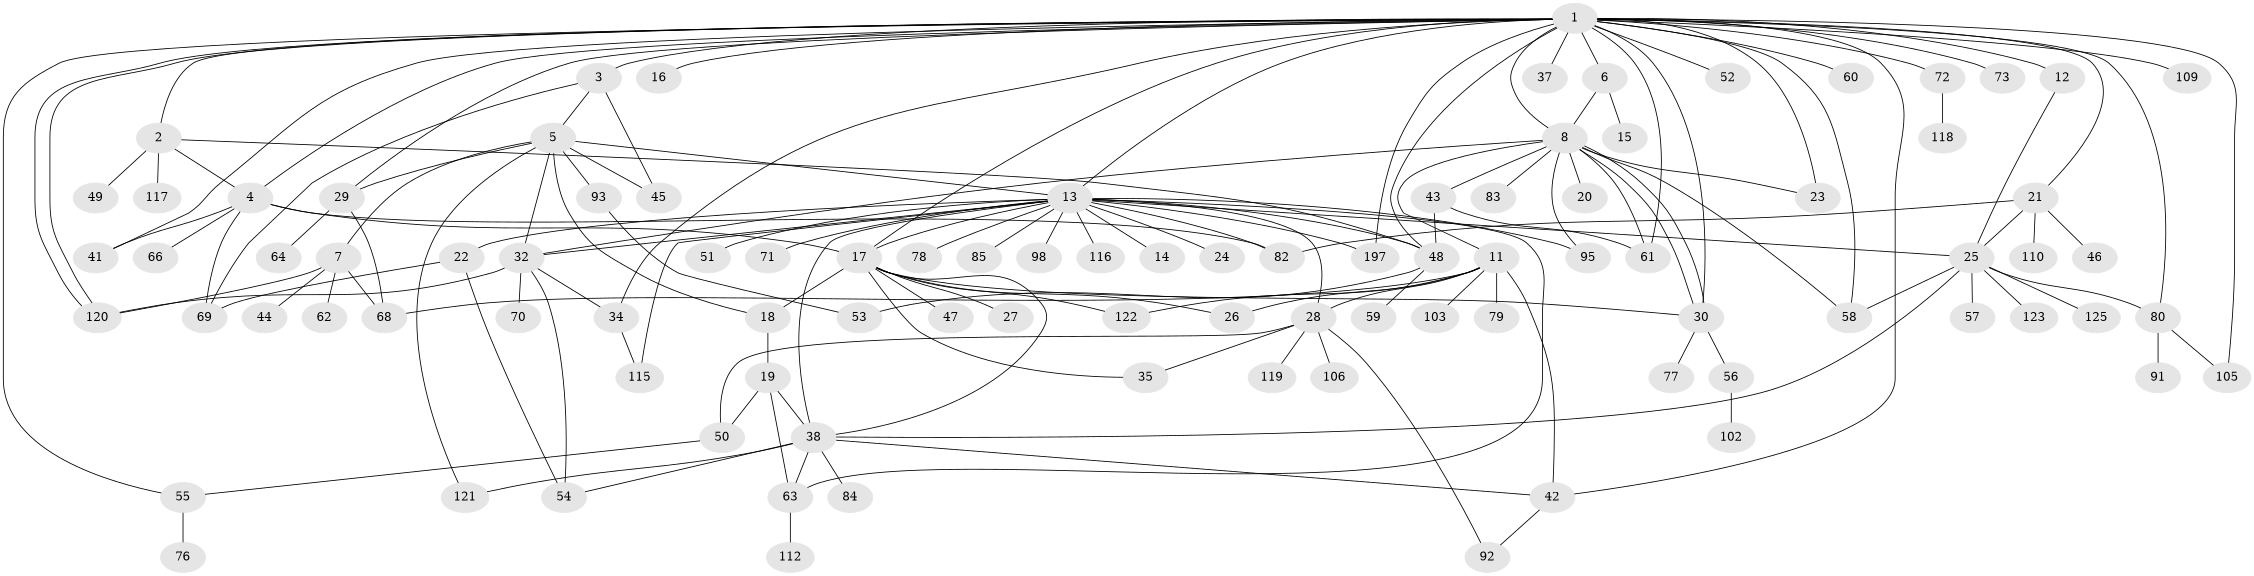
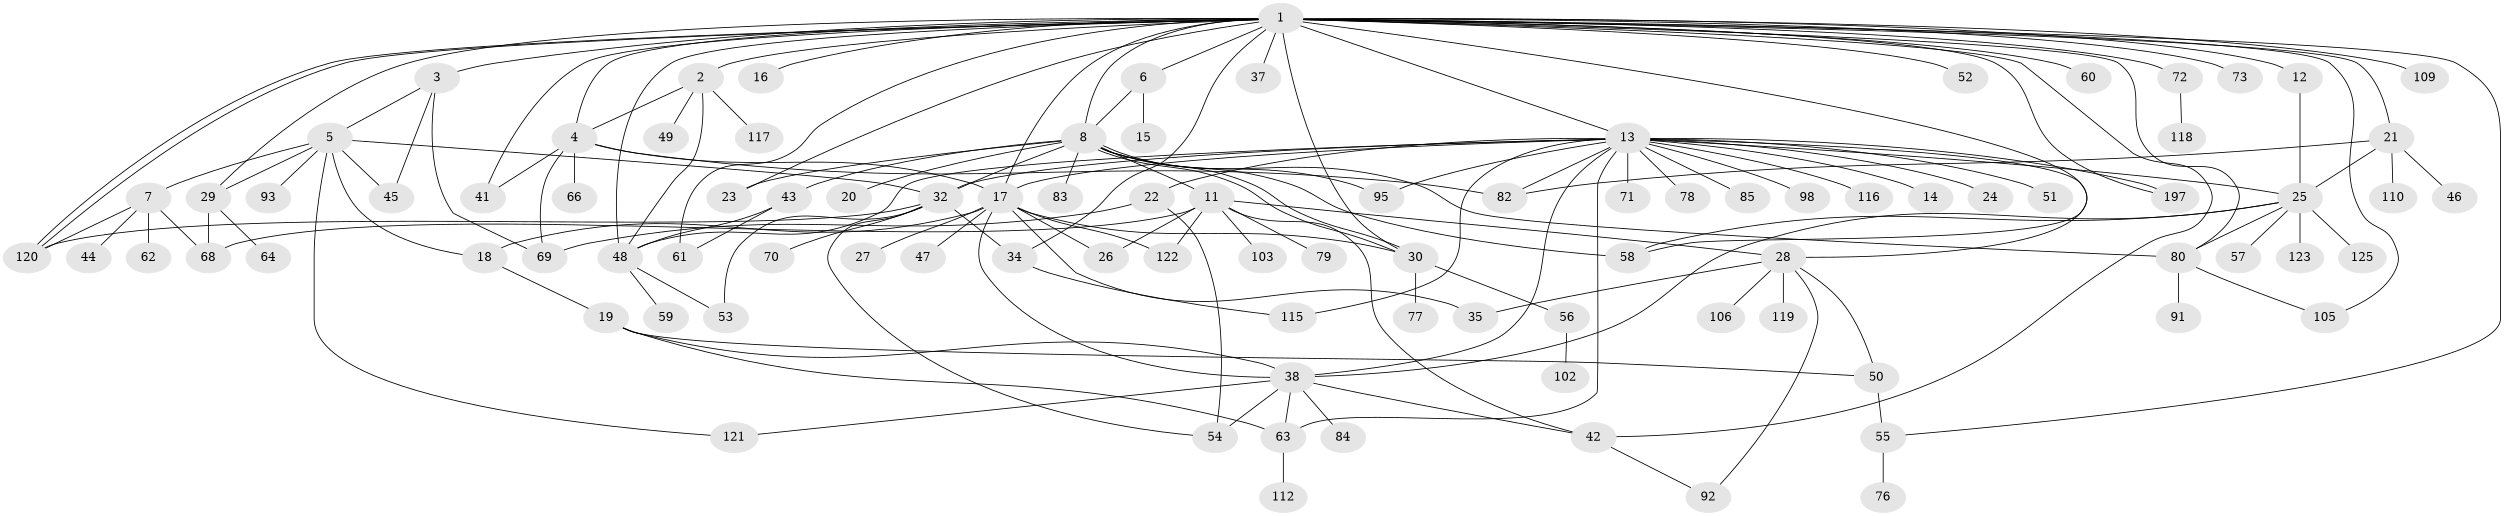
edge "5" -- "13": removed
edge "8" -- "61": now "8" -- "80"
edge "93" -- "53": now "32" -- "53"
